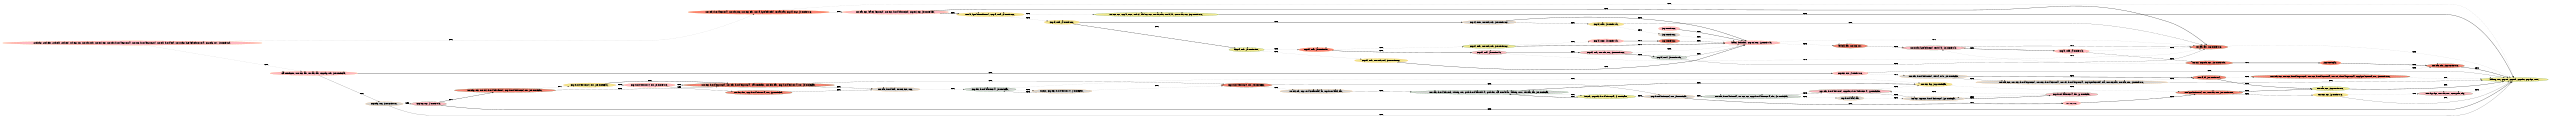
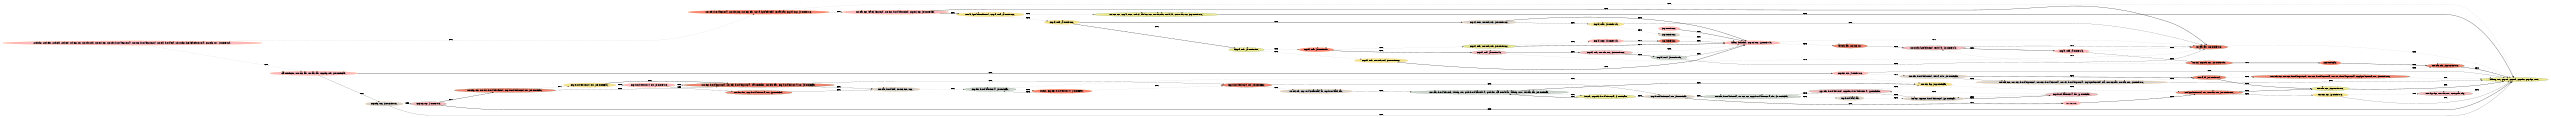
node "'inc ecx', 'cmp ecx, dword [esi+0x14]', 'jl 0x8056f90',": fillcolor lightgrey -> salmon
